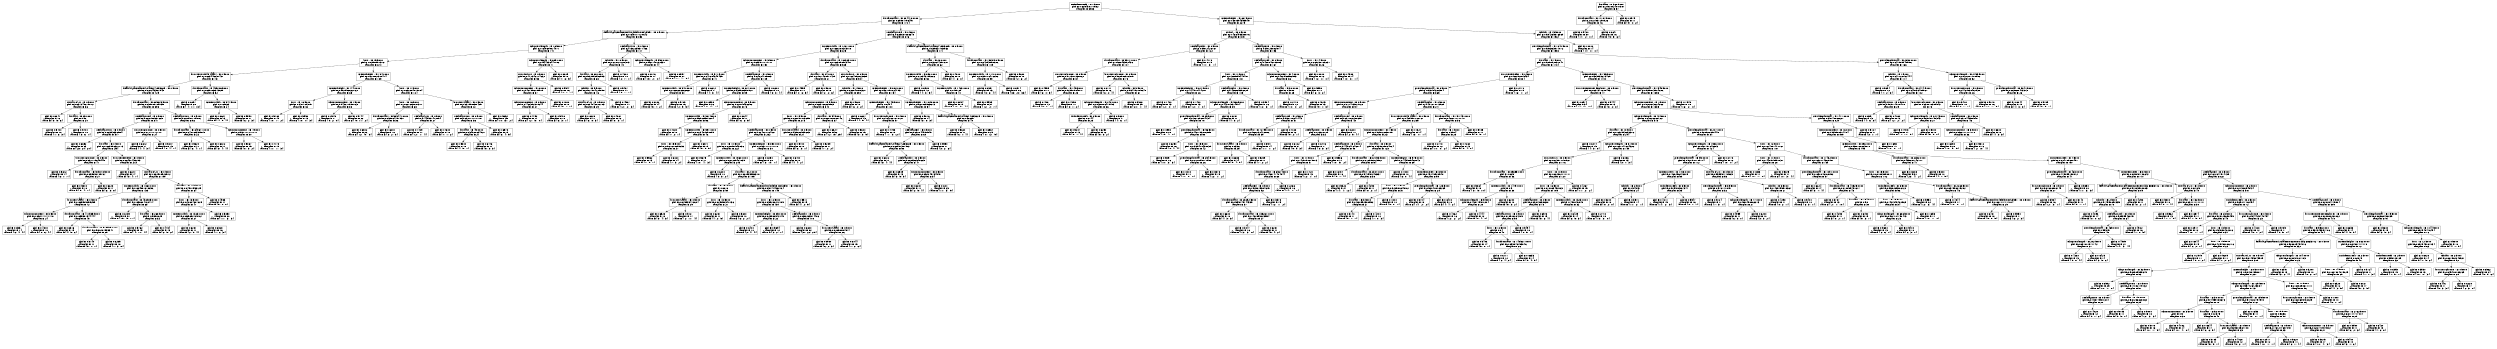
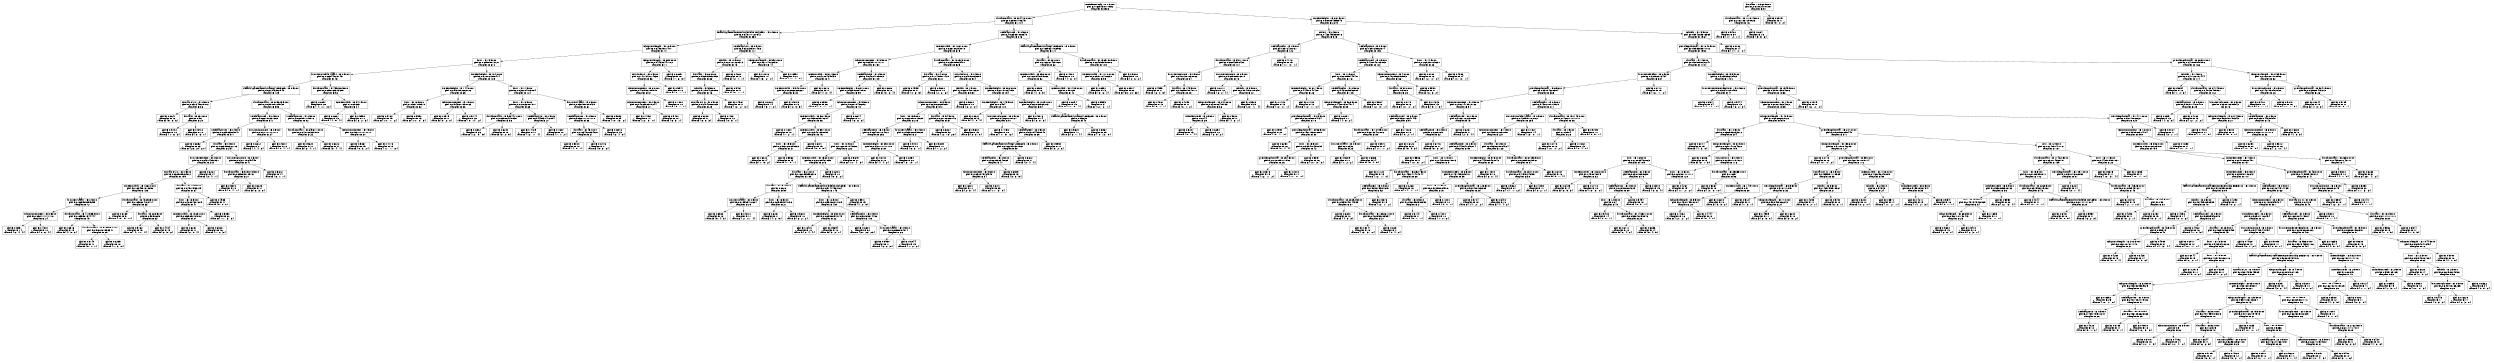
edge "hour <= 10.5000 gini = 0.602361111111 samples = 120" -> "hour <= 16.5000 gini = 0.612063492063 samples = 105": reversed
edge "ss_index_week <= 3.5000 gini = 0.609057726642 samples = 710" -> "os_Mac OS X <= 0.5000 gini = 0.62125 samples = 40": now "ss_index_week <= 3.5000 gini = 0.609057726642 samples = 710" -> "weekday_Fri <= 0.5000 gini = 0.612647514139 samples = 621"
